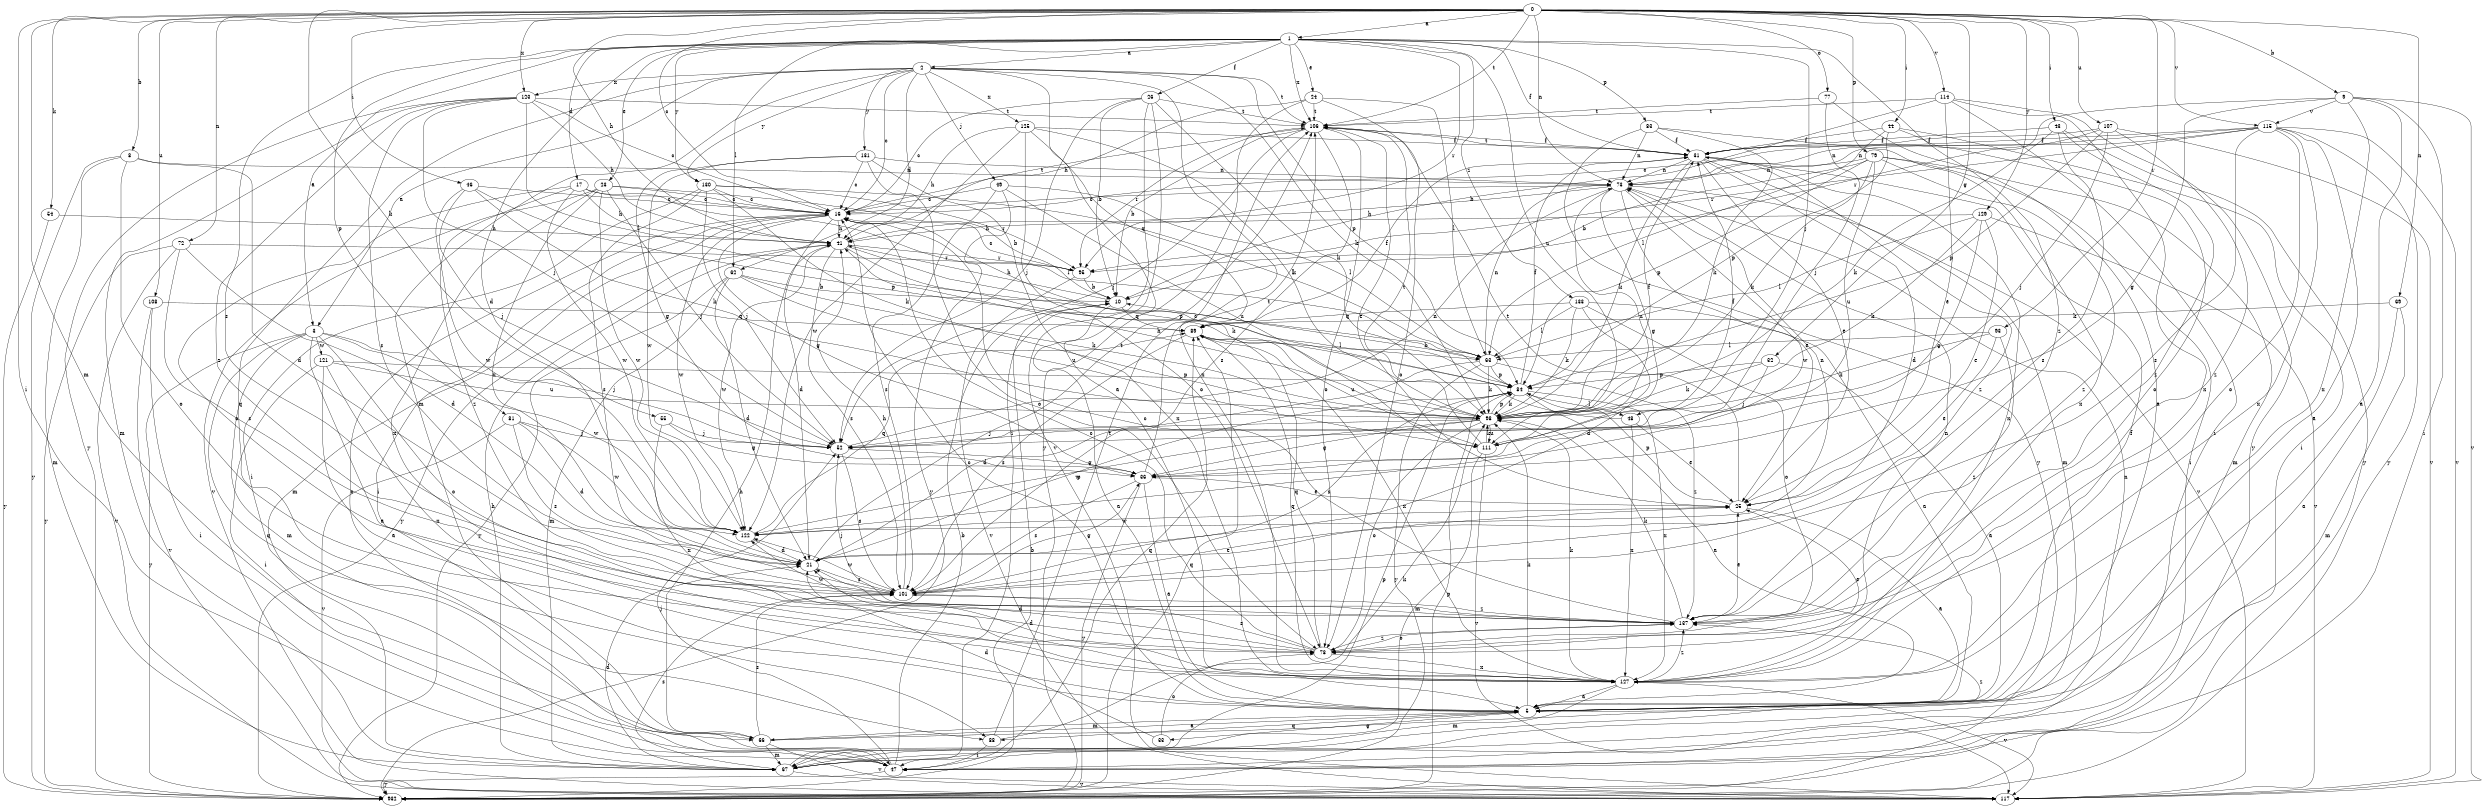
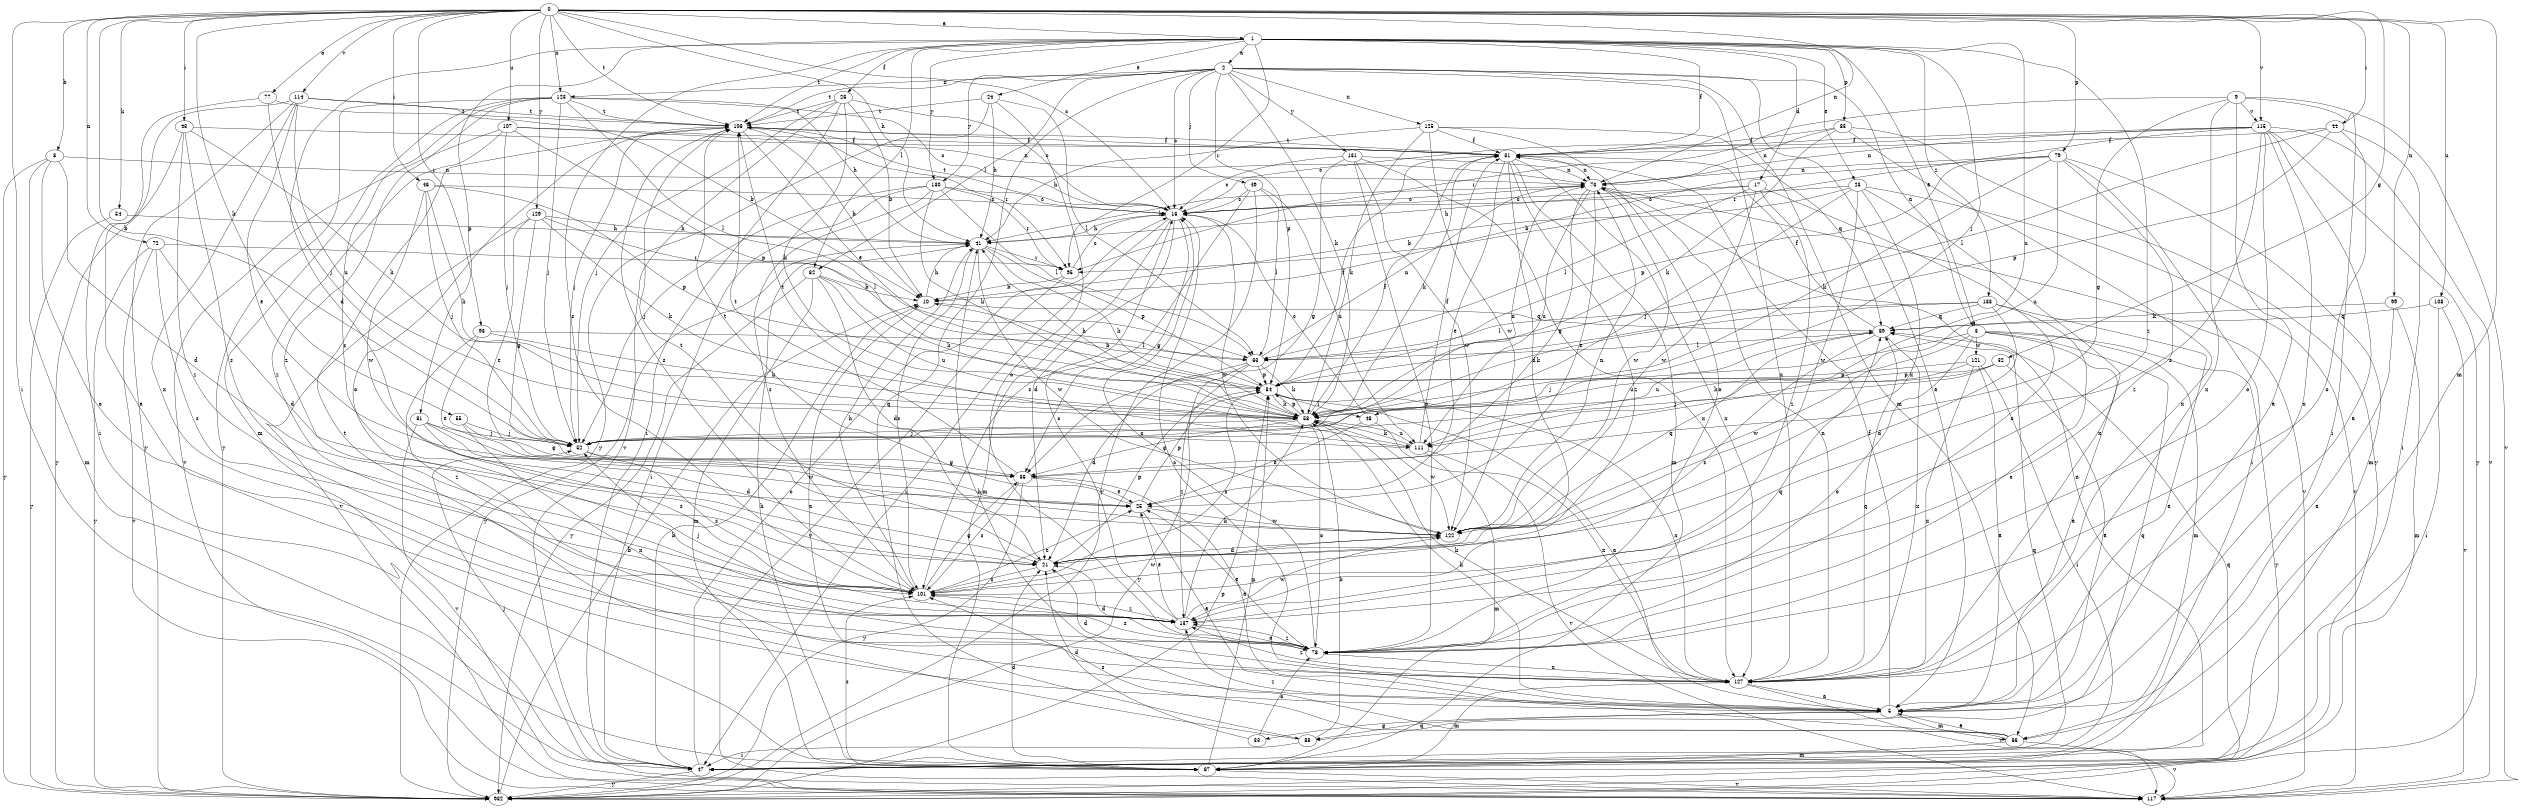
edge "0" -> "9": now "0" -> "52"
edge "1" -> "106": label "x" -> "t"
node "69": label "69" -> "99"
edge "106" -> "25": now "106" -> "84"
edge "114" -> "111": added, label "u"
node "98": label "98" -> "58"
